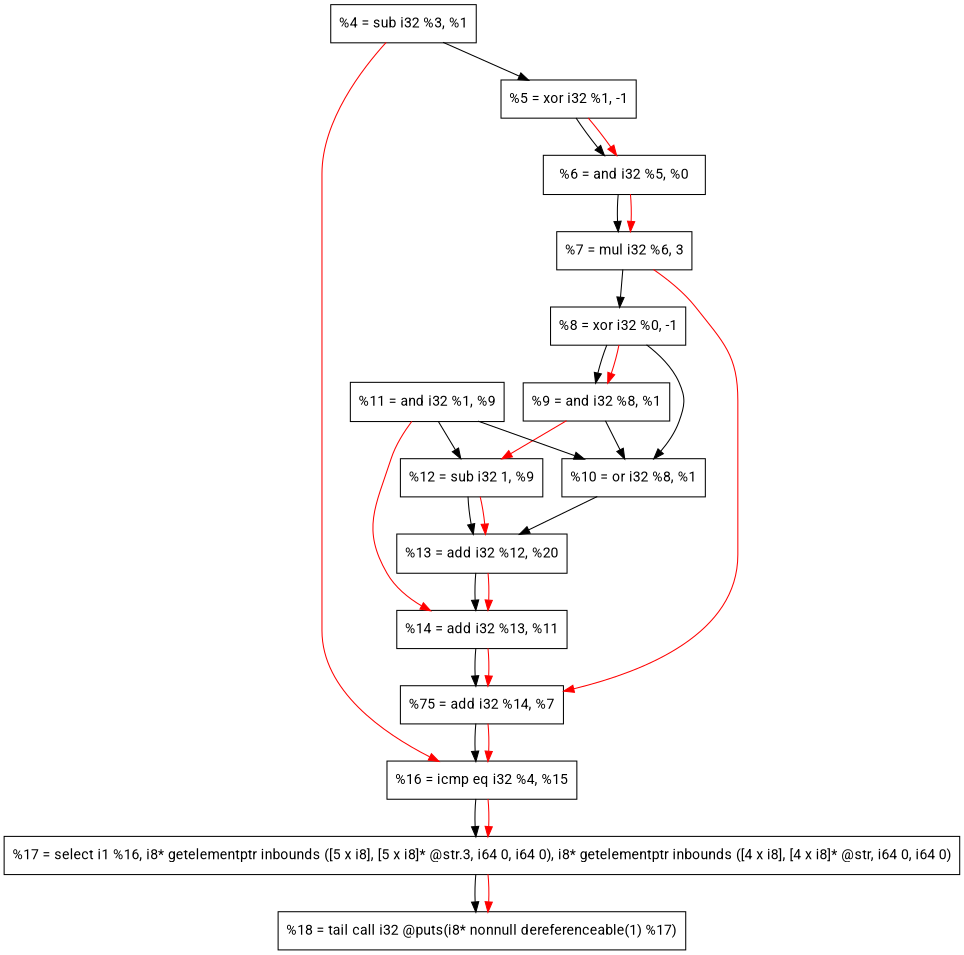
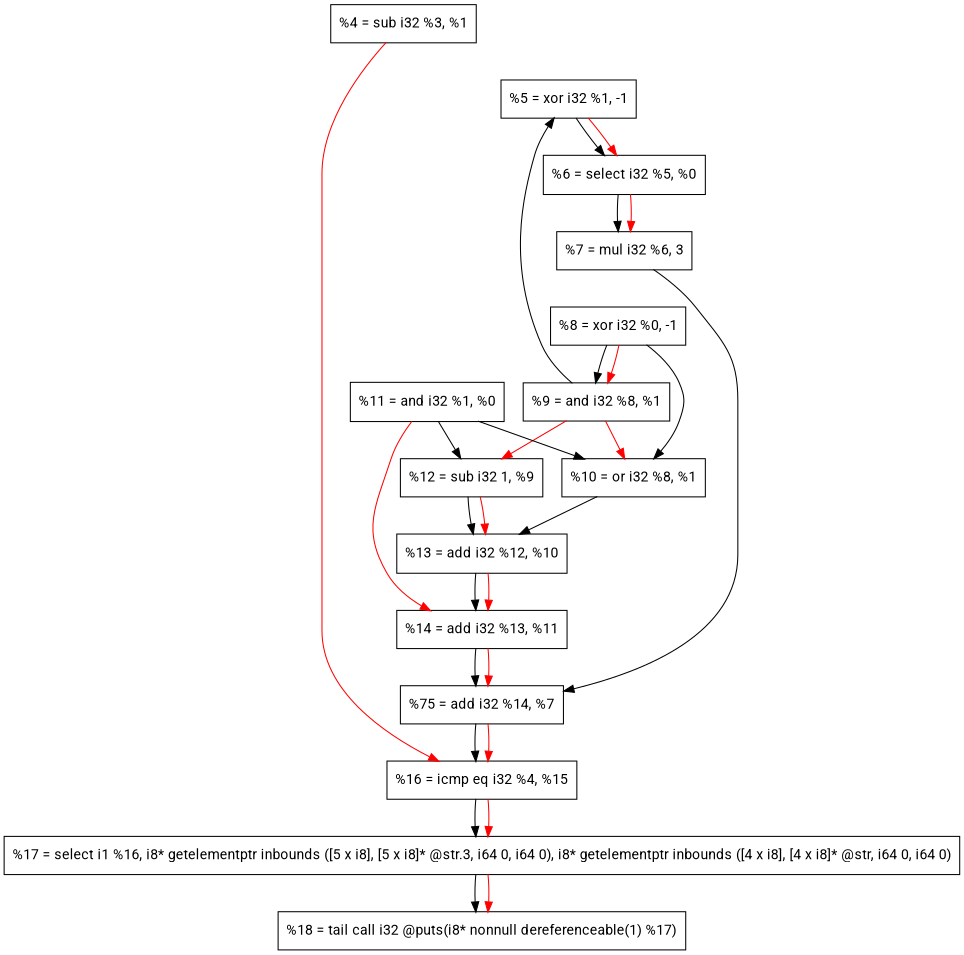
edge "%4 = sub i32 %3, %1" -> "%5 = xor i32 %1, -1": now "%9 = and i32 %8, %1" -> "%5 = xor i32 %1, -1"
node "%6 = and i32 %5, %0": label "%6 = and i32 %5, %0" -> "%6 = select i32 %5, %0"
edge "%7 = mul i32 %6, 3" -> "%8 = xor i32 %0, -1": removed
node "%11 = and i32 %1, %9": label "%11 = and i32 %1, %9" -> "%11 = and i32 %1, %0"
edge "%9 = and i32 %8, %1" -> "%10 = or i32 %8, %1": color black -> red
edge "%7 = mul i32 %6, 3" -> "%75 = add i32 %14, %7": color red -> black
node "%13 = add i32 %12, %20": label "%13 = add i32 %12, %20" -> "%13 = add i32 %12, %10"
